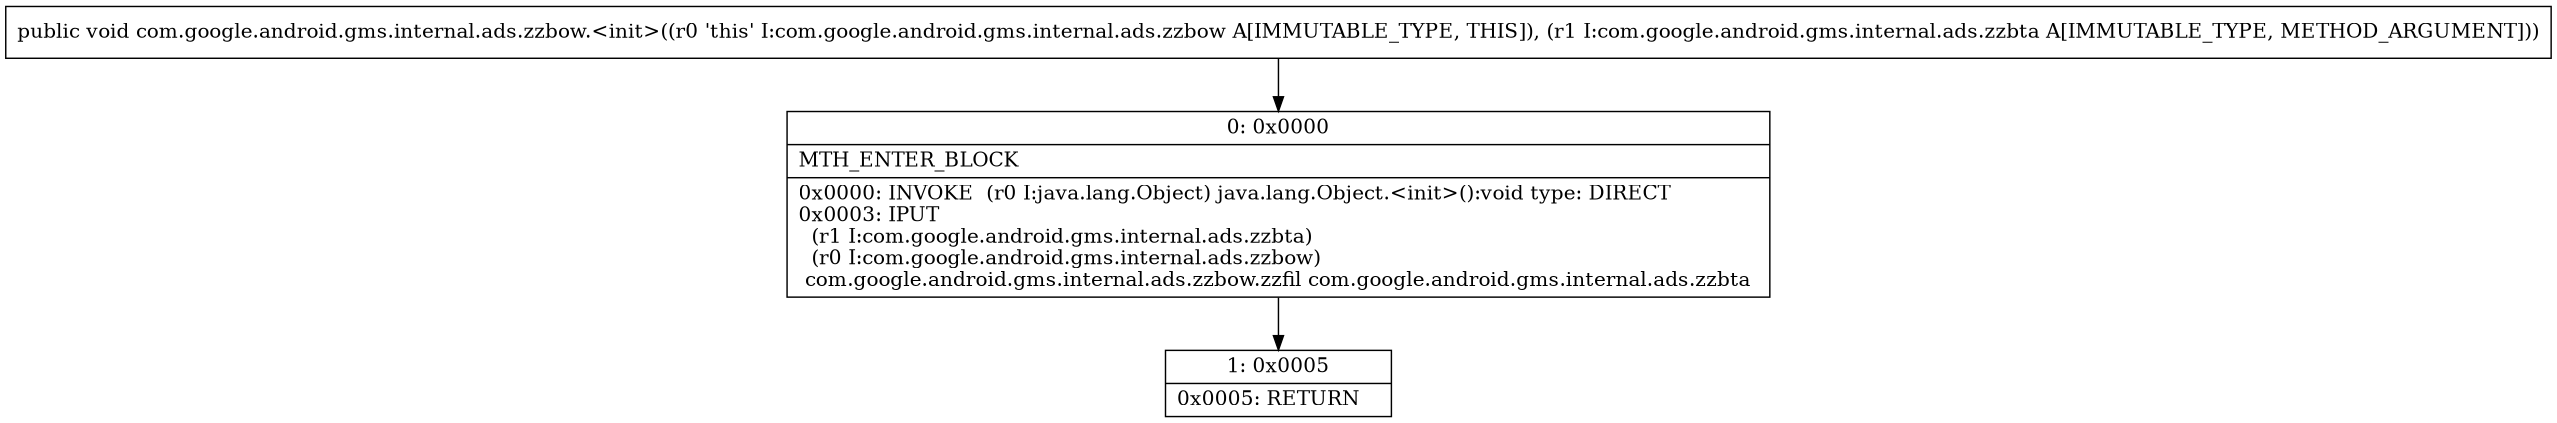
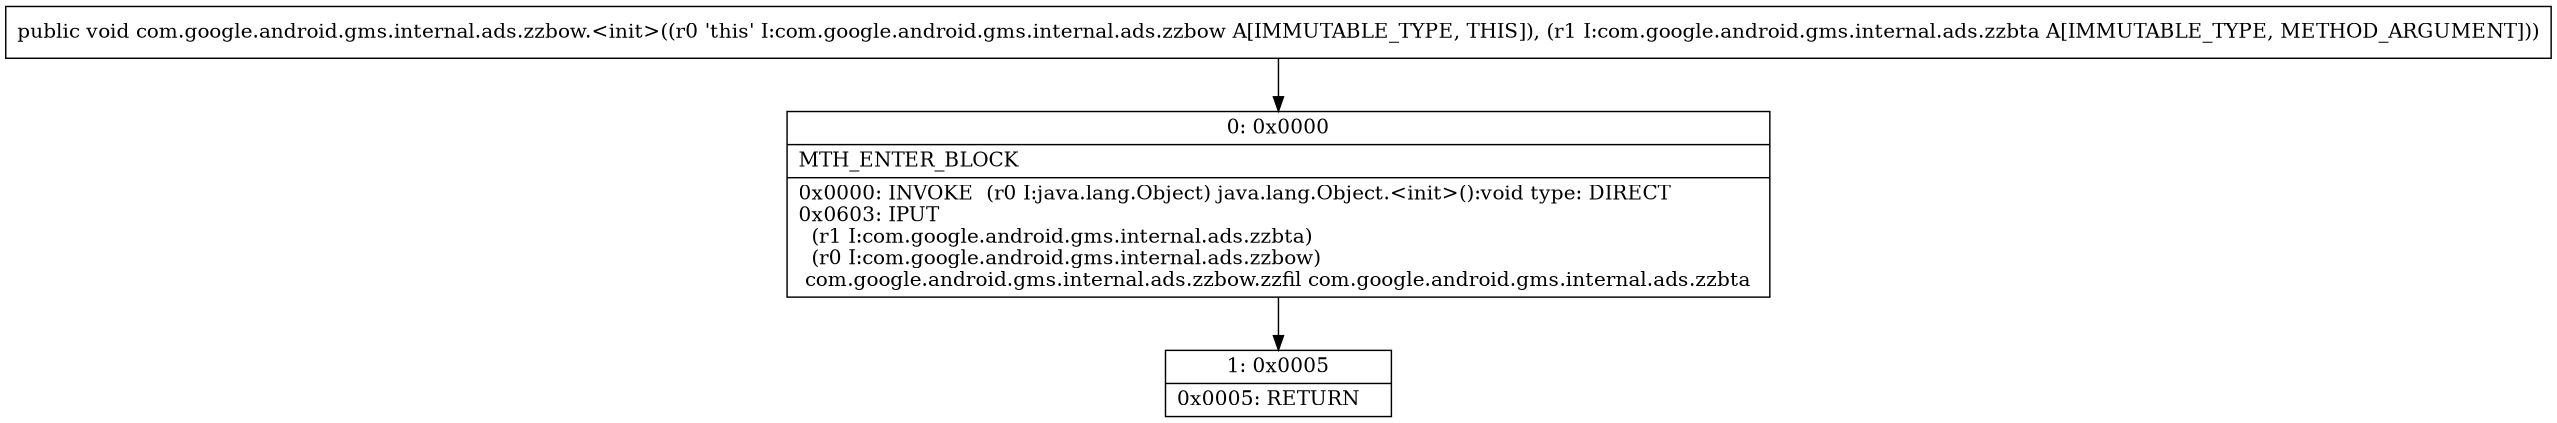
node "0: 0x0000": text "0x0003: IPUT" -> "0x0603: IPUT"
